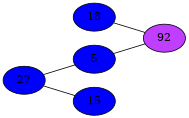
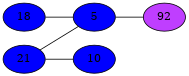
edge "18" -- "92": now "18" -- "5"
node "27": label "27" -> "21"
node "15": label "15" -> "10"
